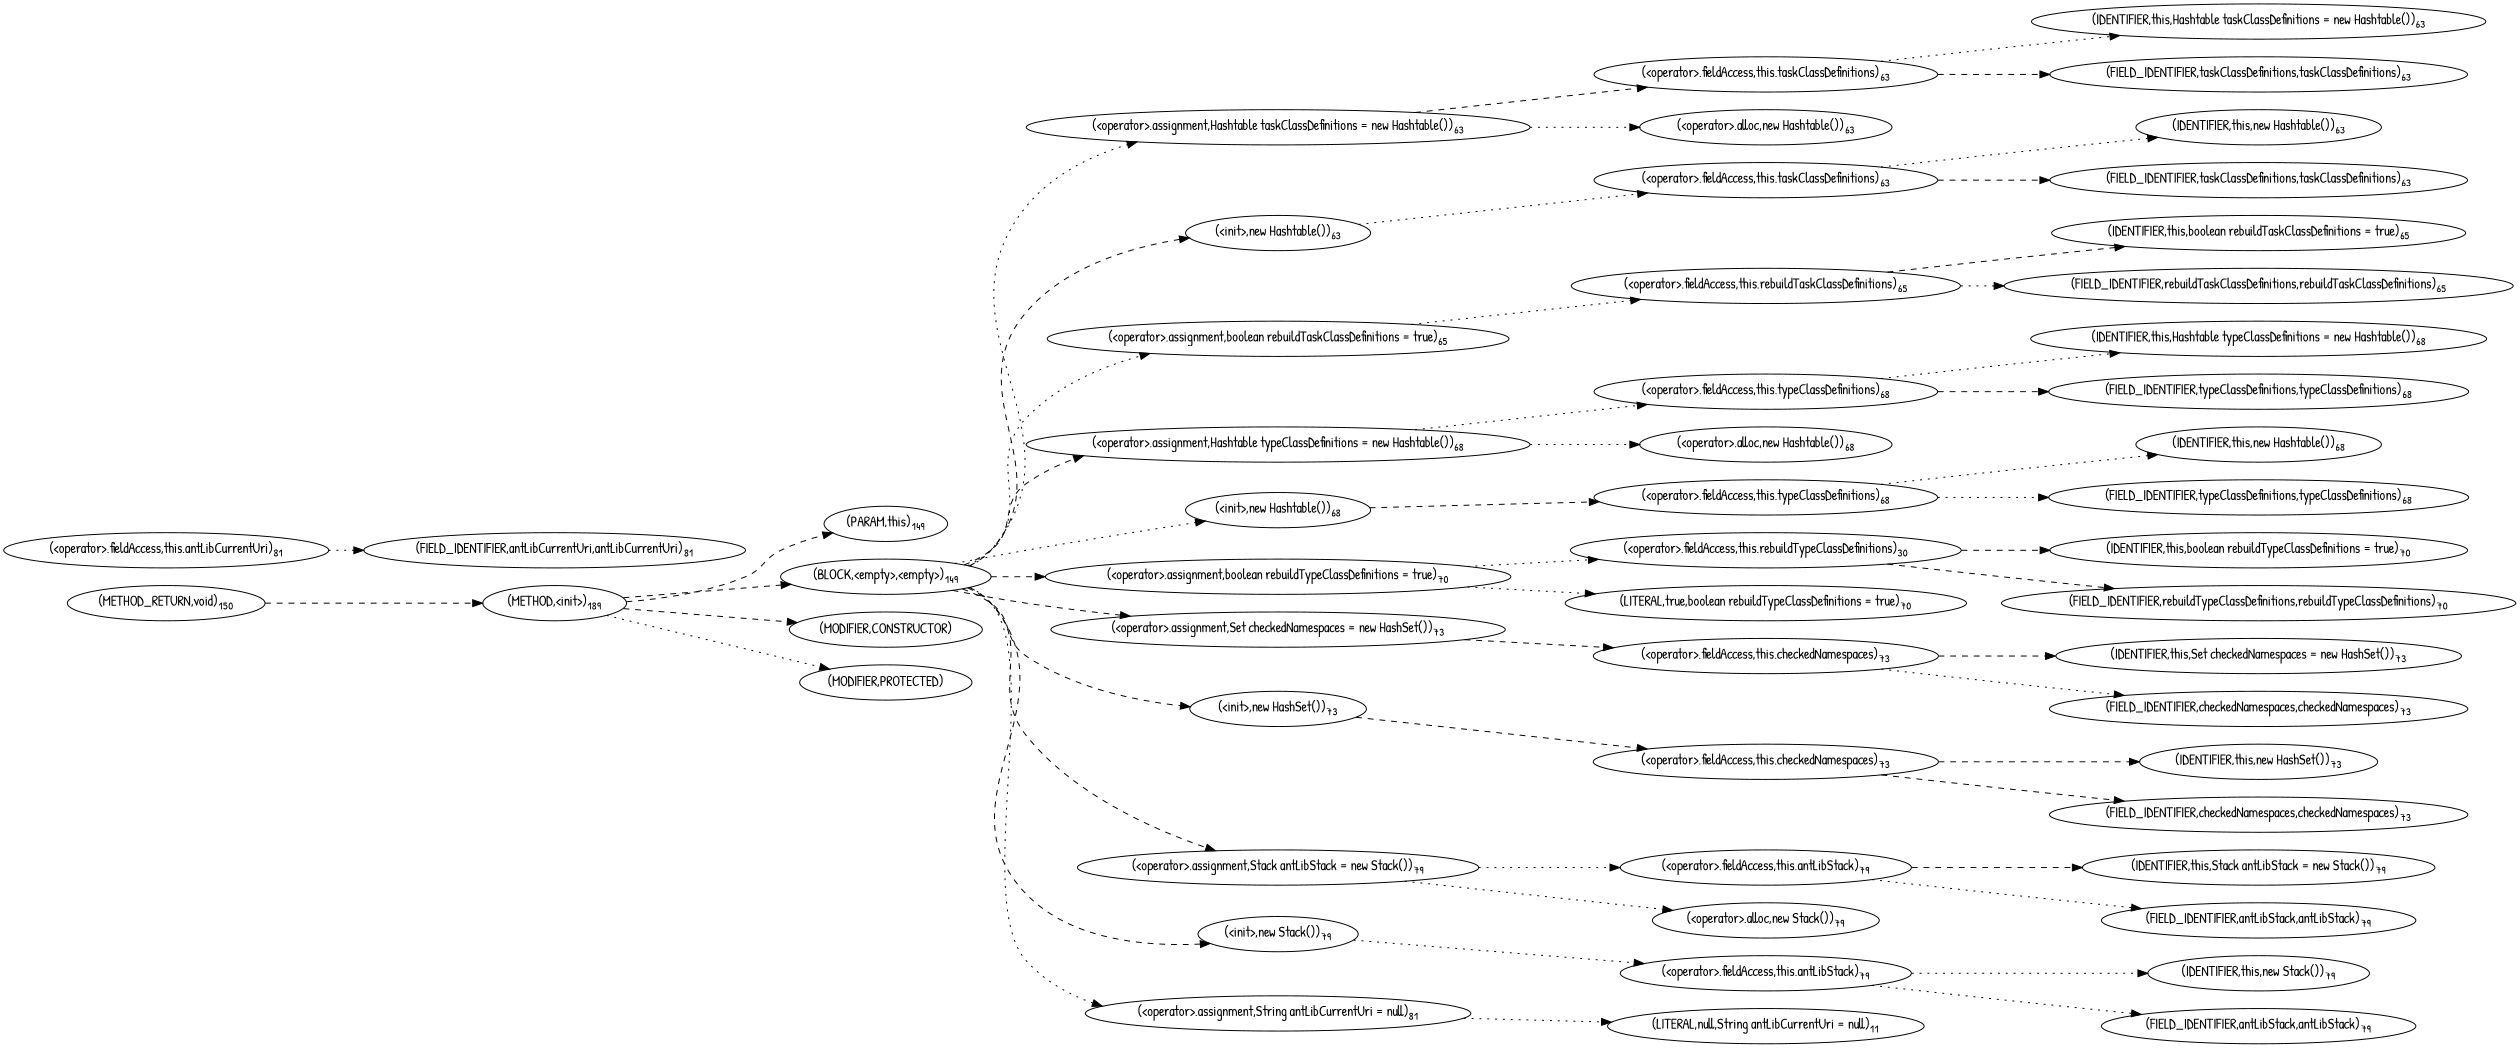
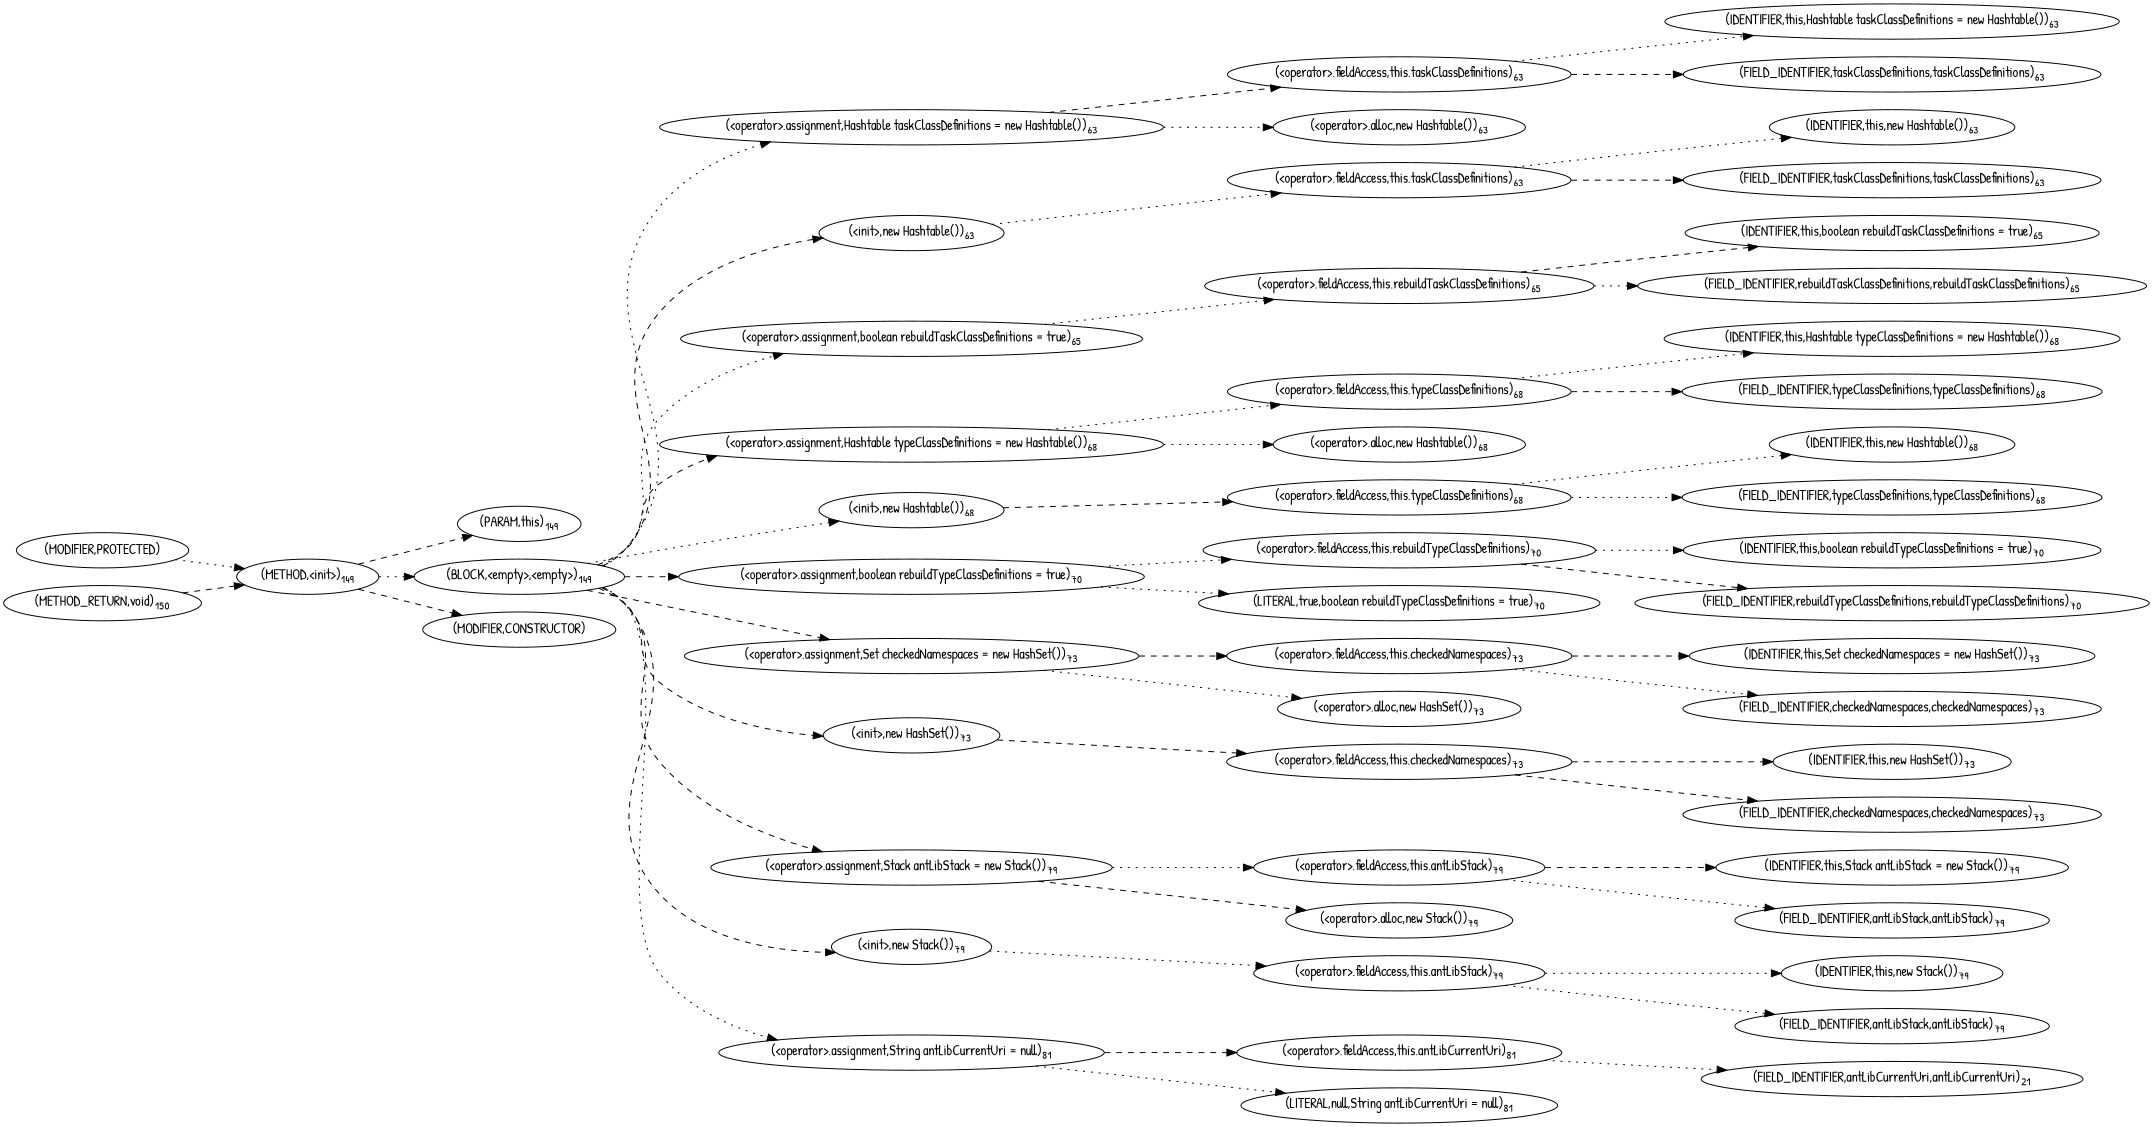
node "(FIELD_IDENTIFIER,antLibCurrentUri,antLibCurrentUri)": text "81" -> "21"
node "(<operator>.fieldAccess,this.rebuildTypeClassDefinitions)": text "30" -> "70"
edge "(<operator>.fieldAccess,this.rebuildTypeClassDefinitions)" -> "(IDENTIFIER,this,boolean rebuildTypeClassDefinitions = true)": style dashed -> dotted
edge "(METHOD,<init>)" -> "(BLOCK,<empty>,<empty>)": style dashed -> dotted
node "(METHOD,<init>)": text "189" -> "149"
edge "(METHOD,<init>)" -> "(MODIFIER,PROTECTED)": reversed
node "(<operator>.alloc,new HashSet())": added
edge "(<operator>.assignment,Stack antLibStack = new Stack())" -> "(<operator>.alloc,new Stack())": style dotted -> dashed
node "(LITERAL,null,String antLibCurrentUri = null)": text "11" -> "81"
edge "(<operator>.assignment,String antLibCurrentUri = null)" -> "(<operator>.fieldAccess,this.antLibCurrentUri)": added
